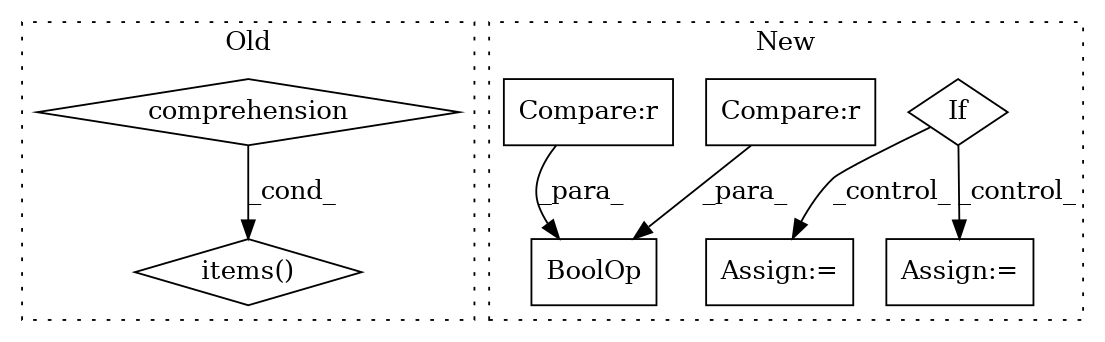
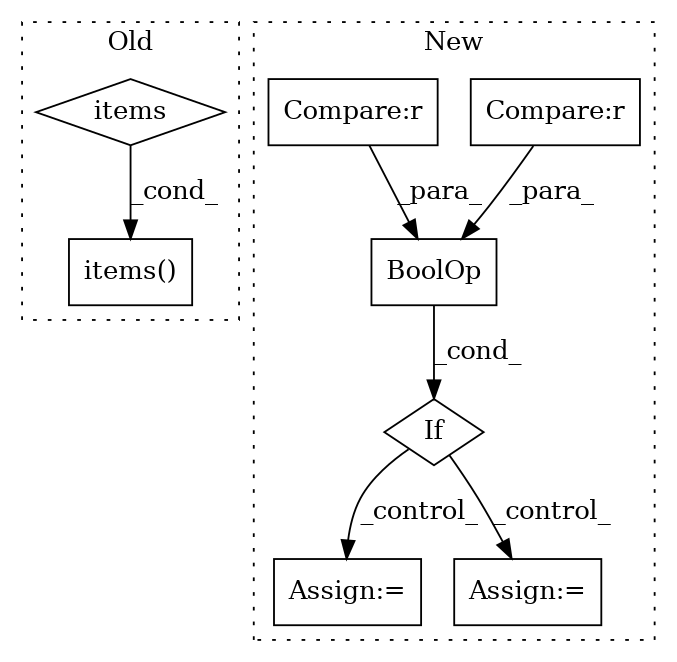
node "comprehension": label "comprehension" -> "items"
node "items()": shape diamond -> box
edge "BoolOp" -> "If": added, label "_cond_"
